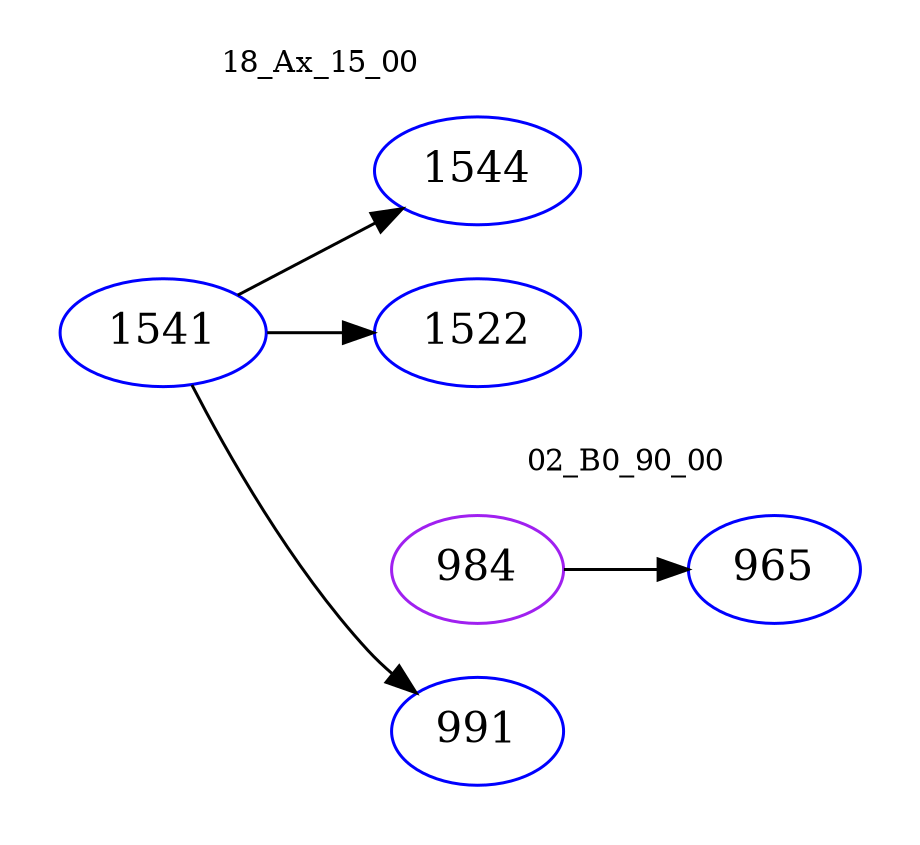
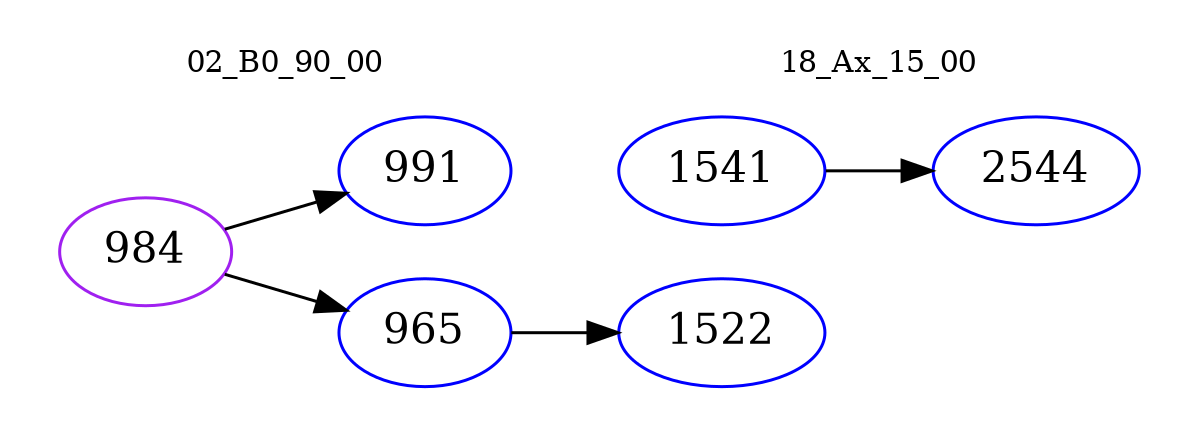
node "1544": label "1544" -> "2544"
edge "1541" -> "1522": now "965" -> "1522"
edge "1541" -> "991": now "984" -> "991"
